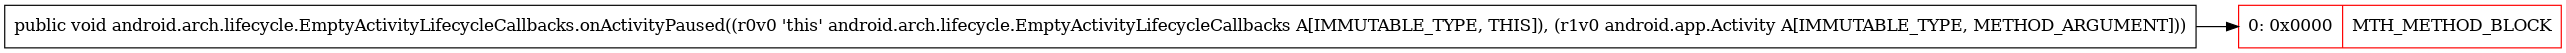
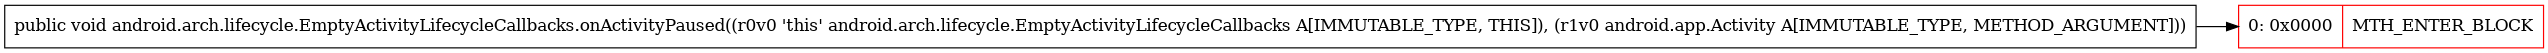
node "0: 0x0000": text "MTH_METHOD_BLOCK" -> "MTH_ENTER_BLOCK"
